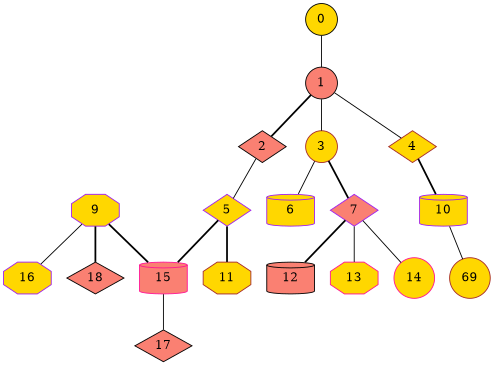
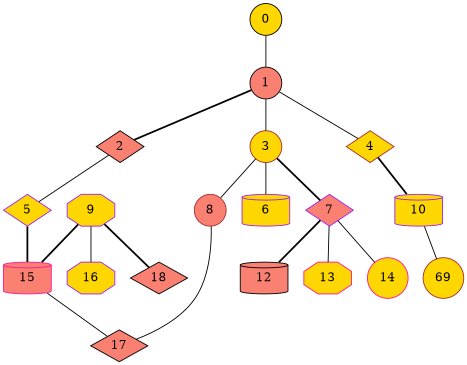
node "8": added
node "11": removed
